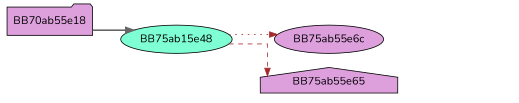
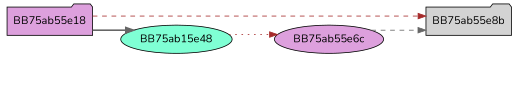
node "BB70ab55e18": label "BB70ab55e18" -> "BB75ab55e18"
node "BB75ab55e8b": added
node "BB75ab55e65": removed
